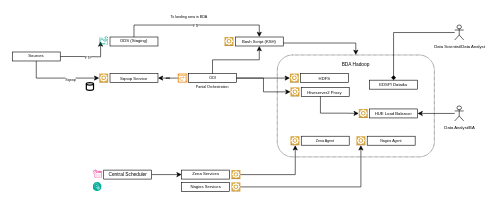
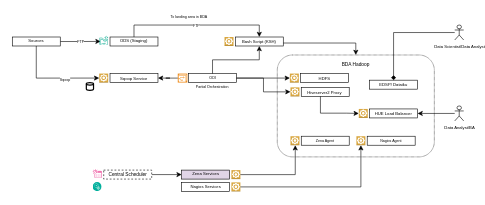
node "Sources": moved (36, 56) -> (36, 41)
node "Central Scheduler": style solid -> dashed
node "Zena Services": fillcolor #ffffff -> #e1d5e7
